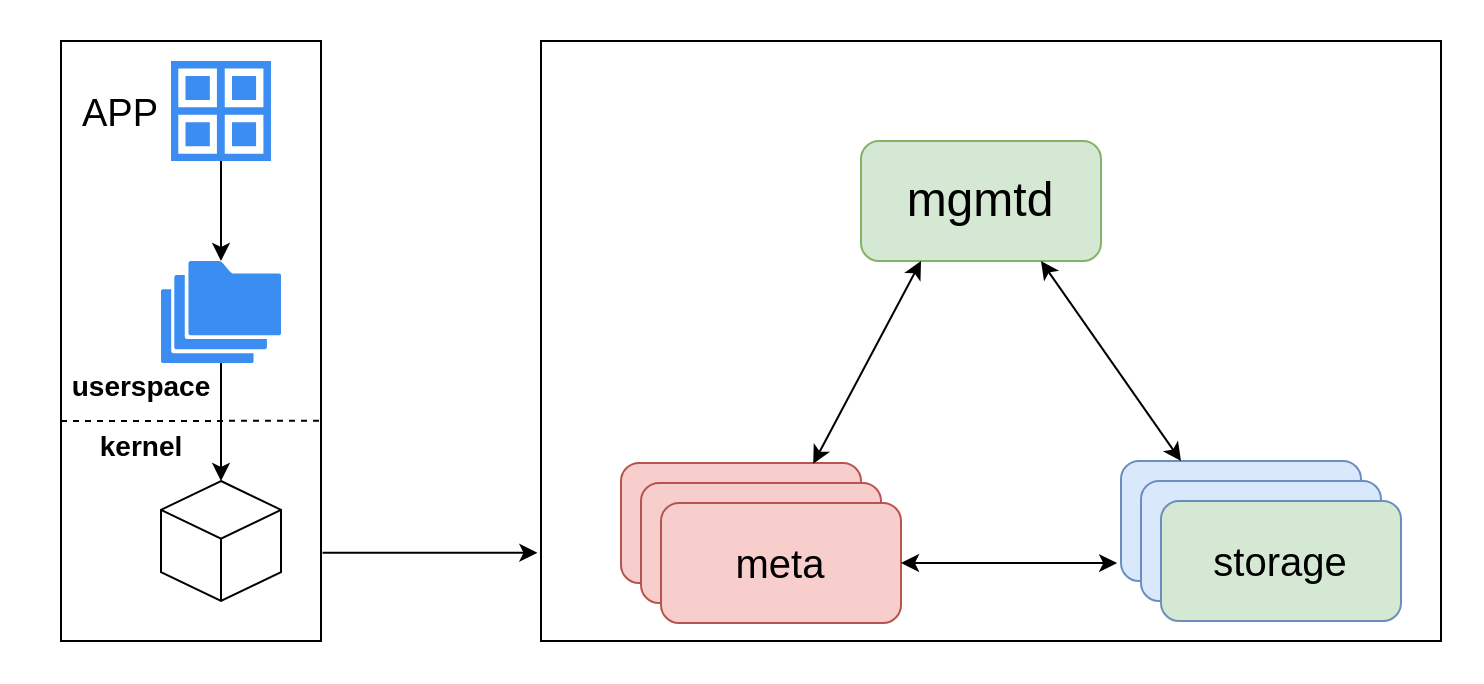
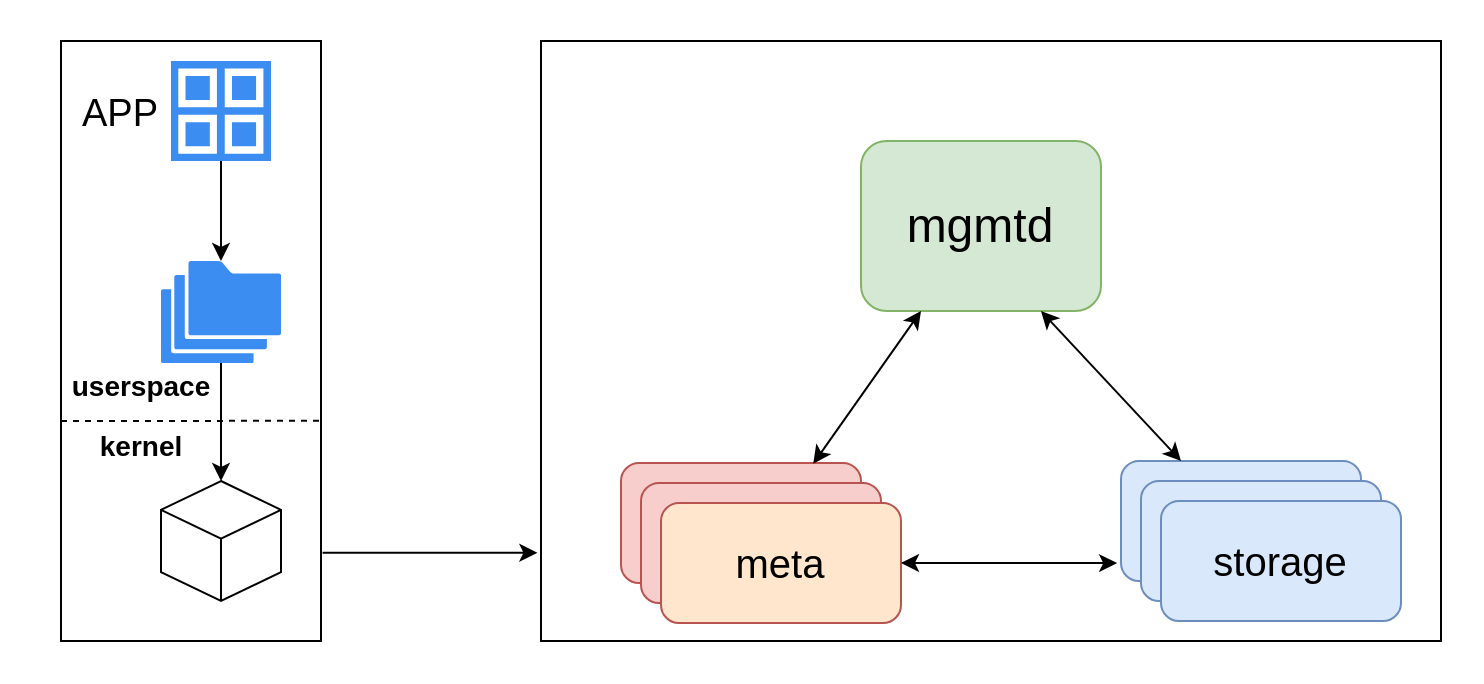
node "mgmtd": size 240x120 -> 240x170
node "storage": fillcolor #d5e8d4 -> #dae8fc
node "meta": fillcolor #f8cecc -> #ffe6cc
